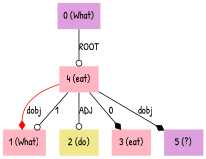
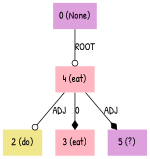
node "0 (What)": label "0 (What)" -> "0 (None)"
edge "4 (eat)" -> "5 (?)": label "dobj" -> "ADJ"
node "1 (What)": removed
